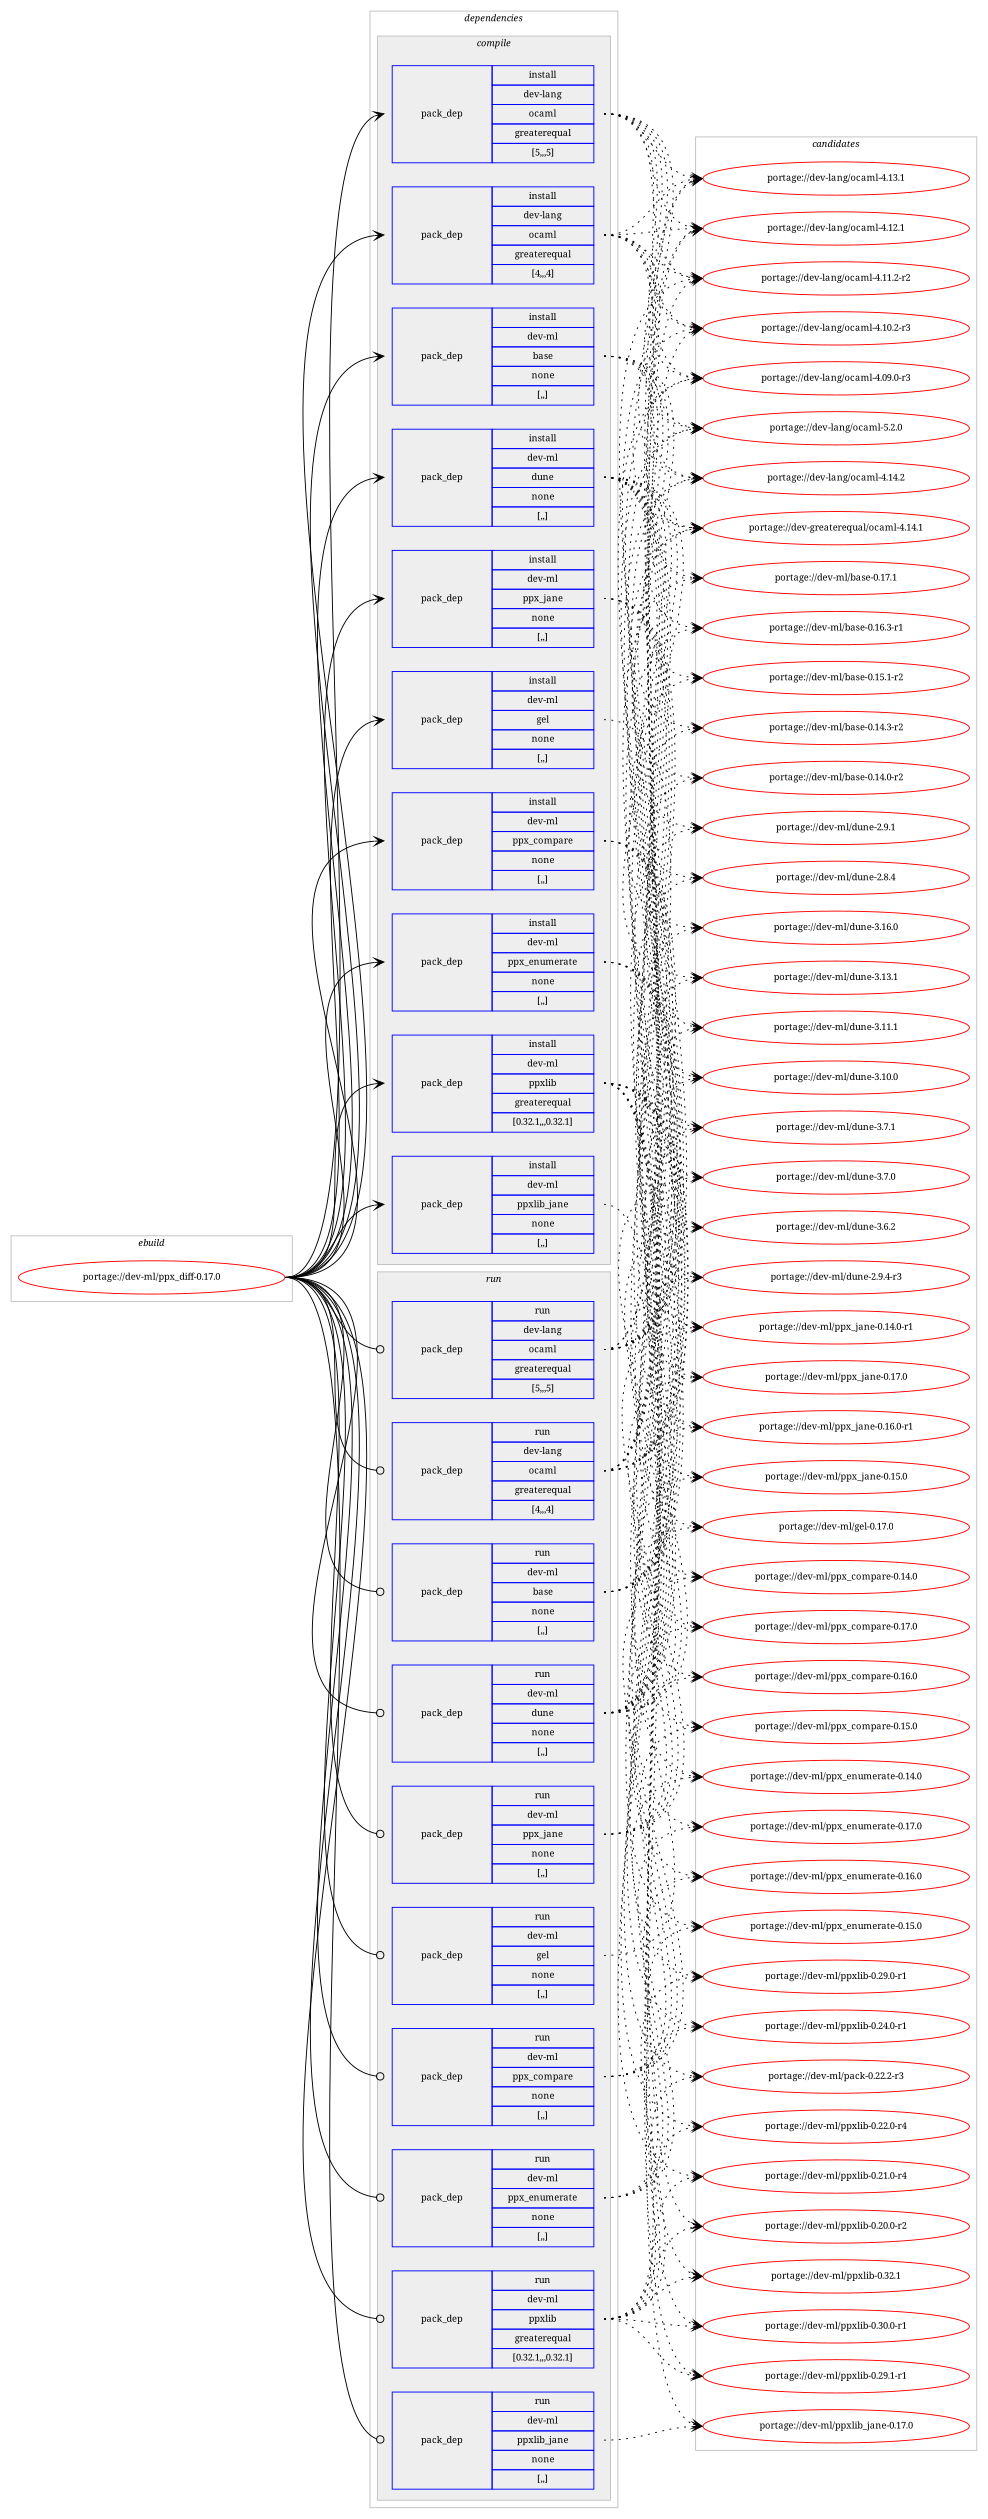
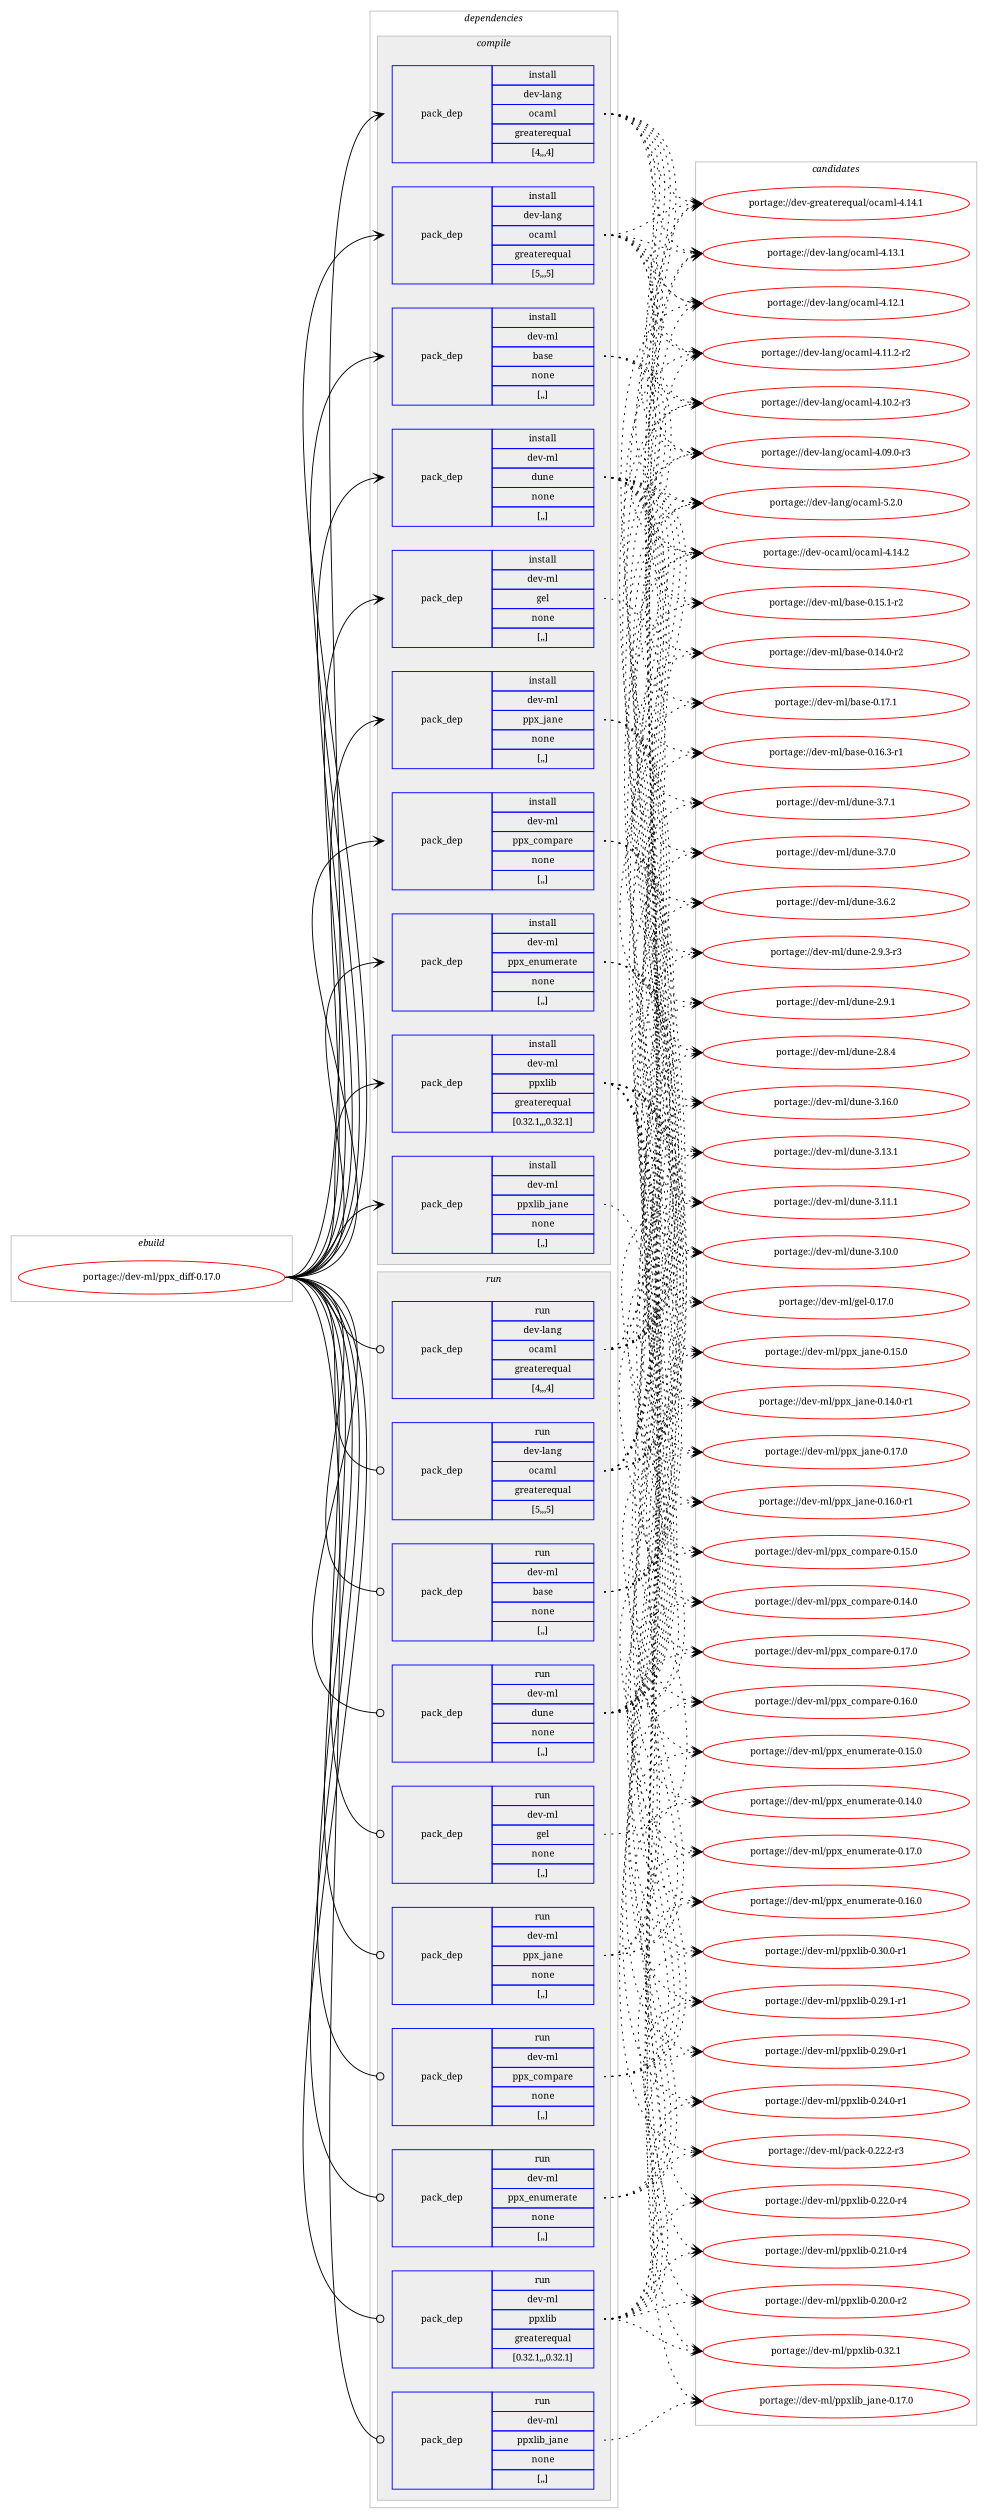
node "portage://dev-lang/ocaml-4.14.2": label "portage://dev-lang/ocaml-4.14.2" -> "portage://dev-ocaml/ocaml-4.14.2"
node "portage://dev-ml/base-0.14.3-r2": removed
node "portage://dev-ml/dune-2.9.4-r3": label "portage://dev-ml/dune-2.9.4-r3" -> "portage://dev-ml/dune-2.9.3-r3"
